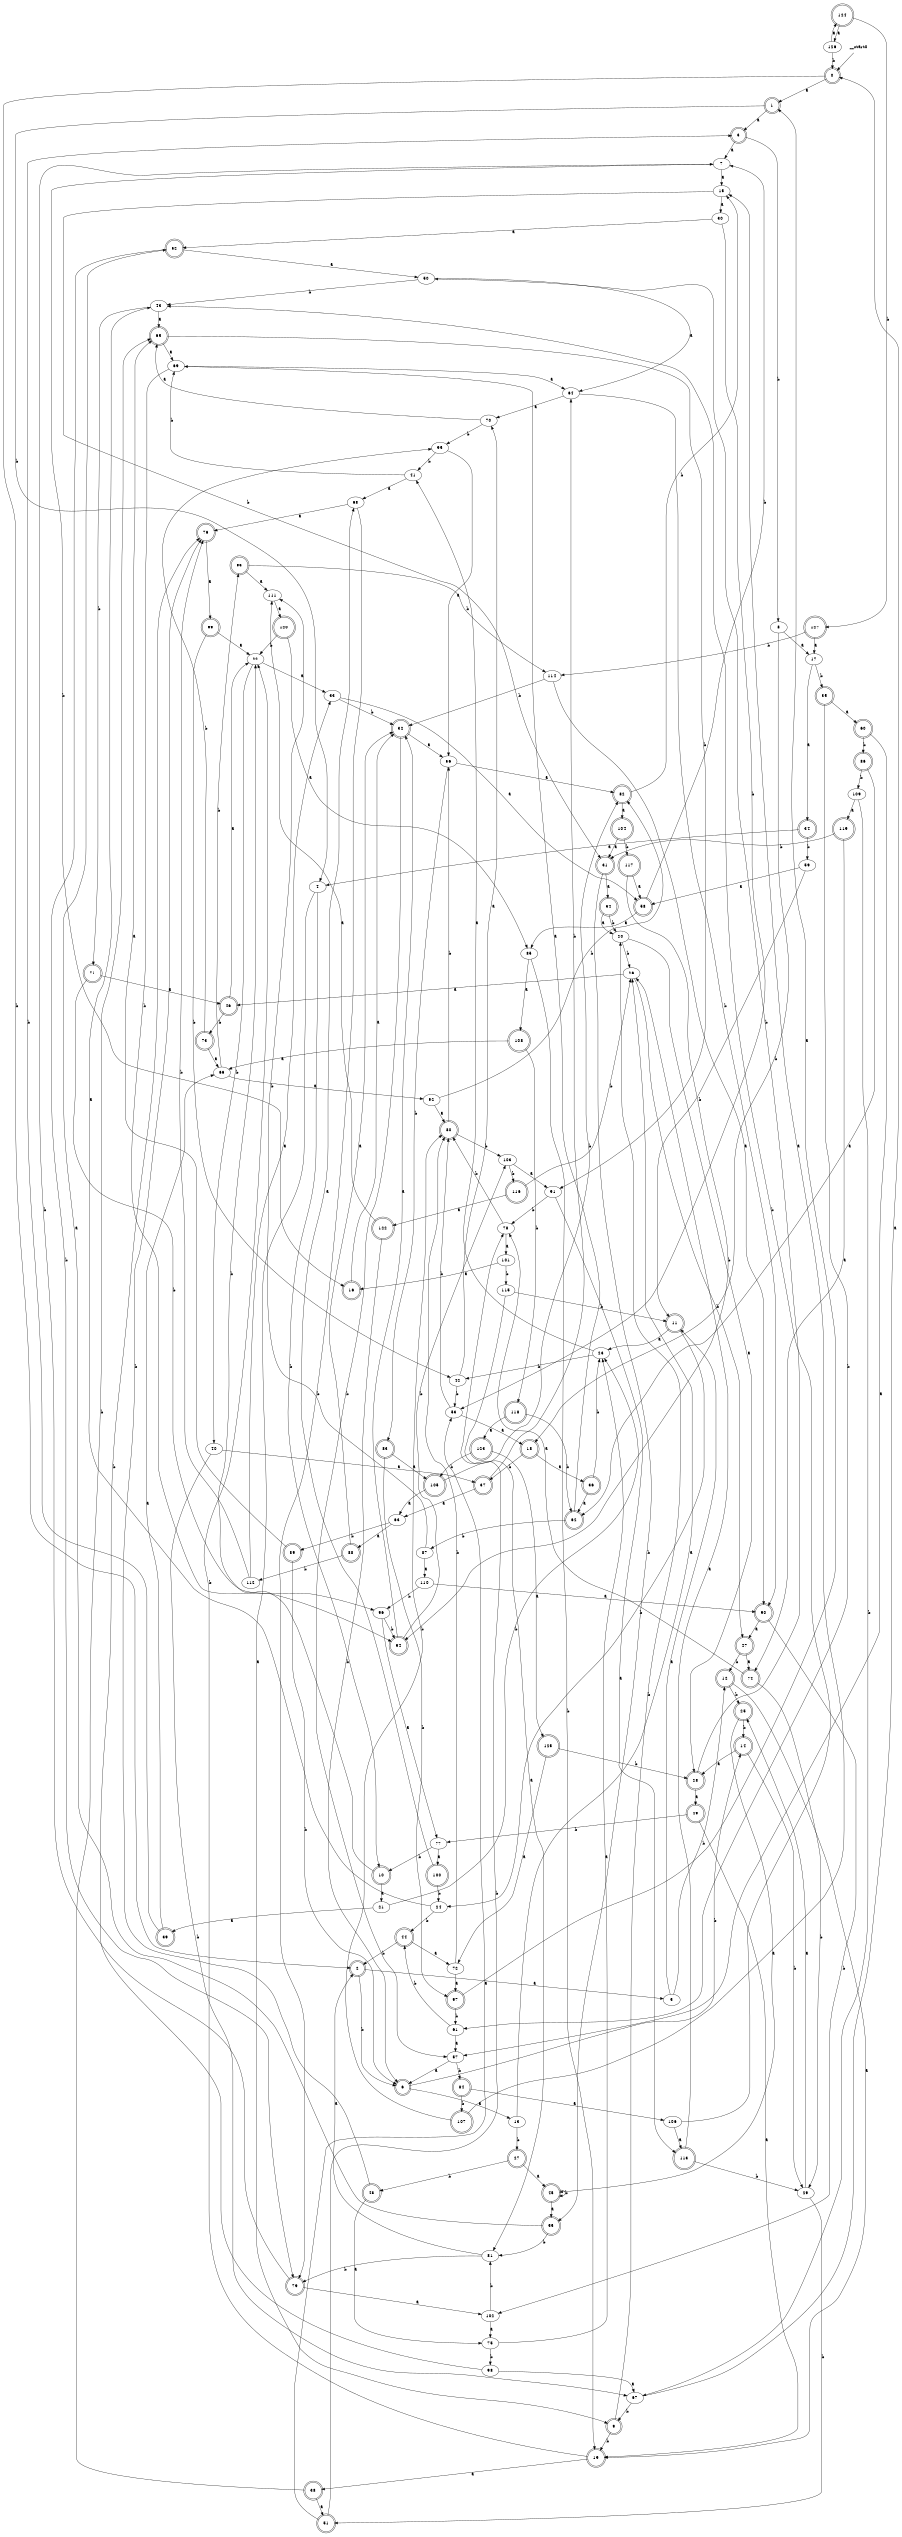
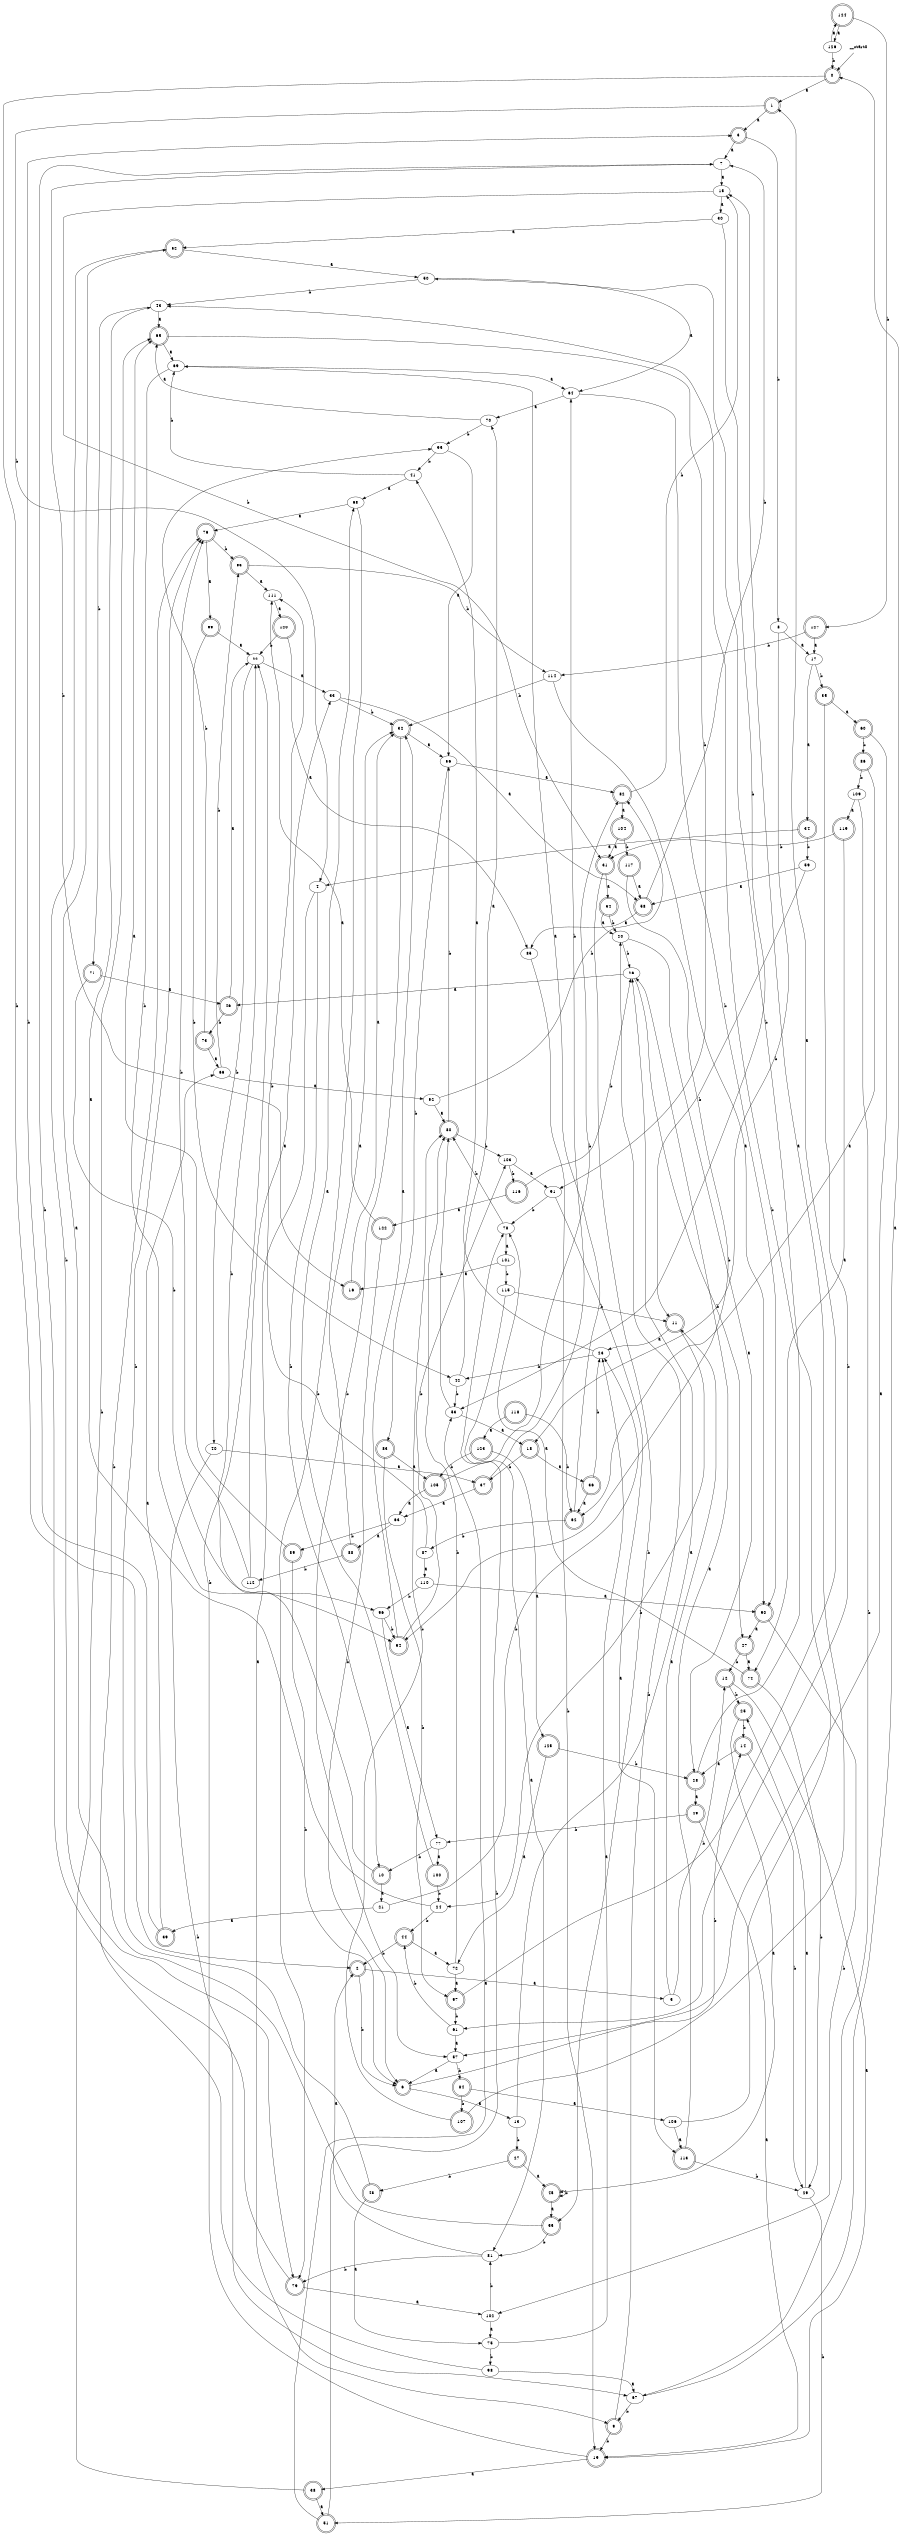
edge "76" -> "93": added, label "b"
node "108": removed
